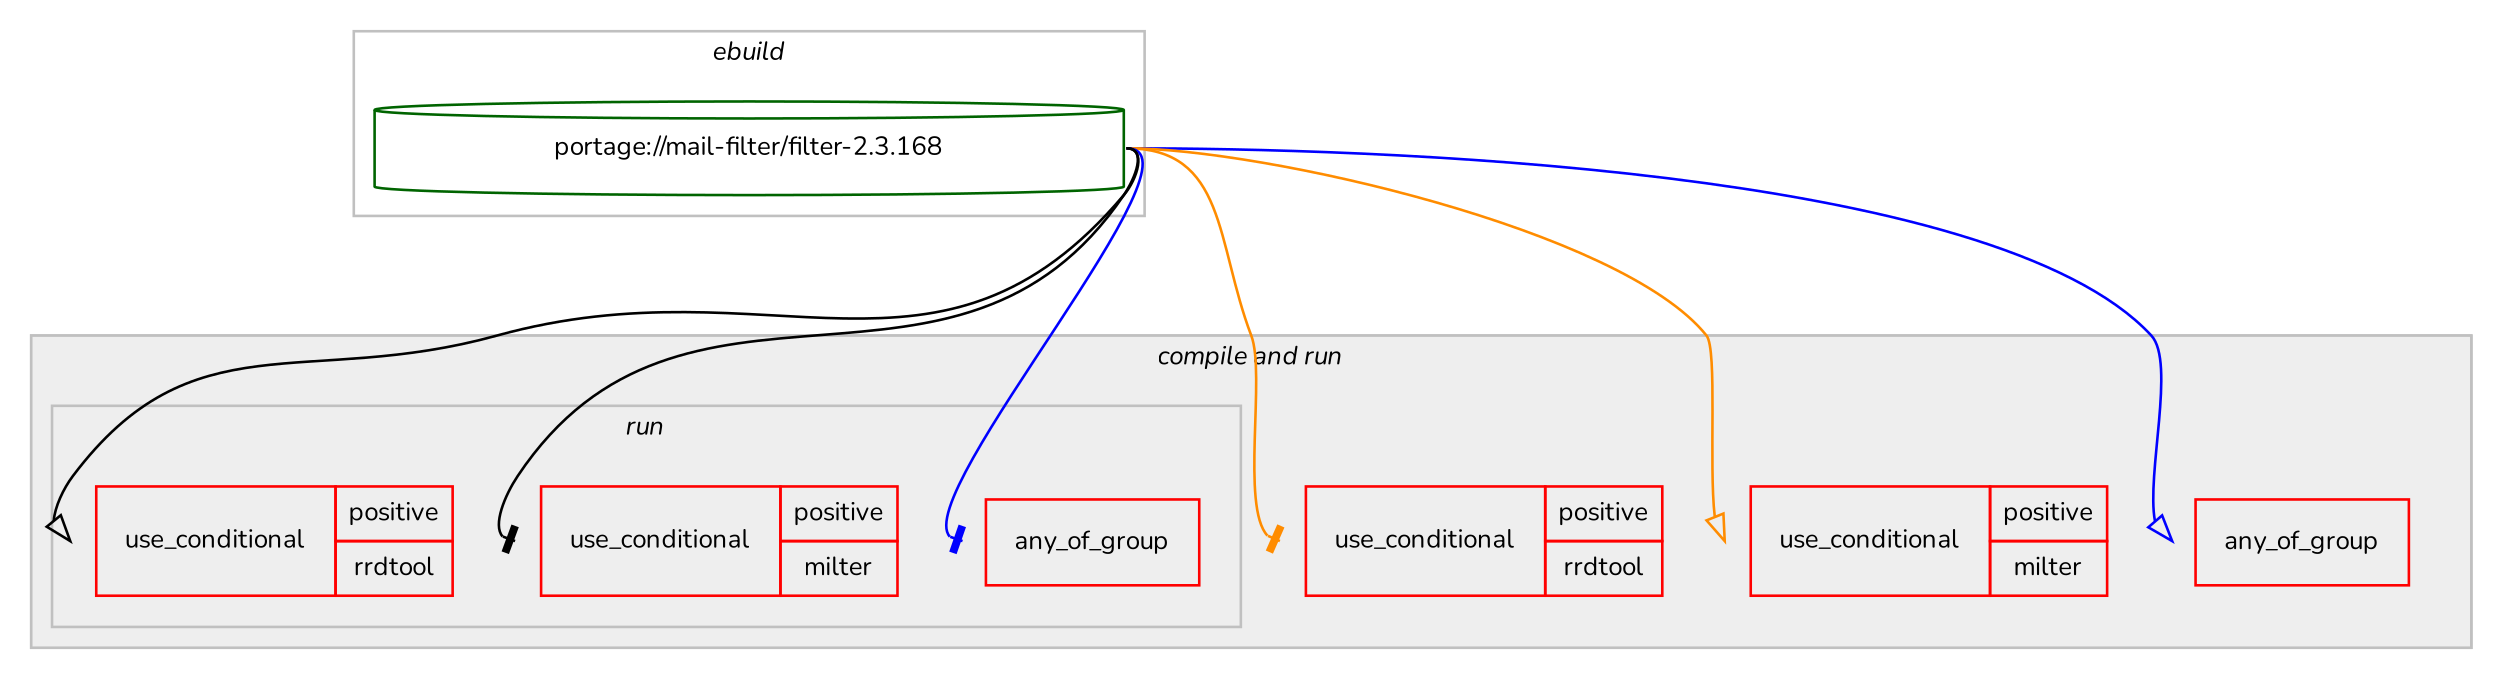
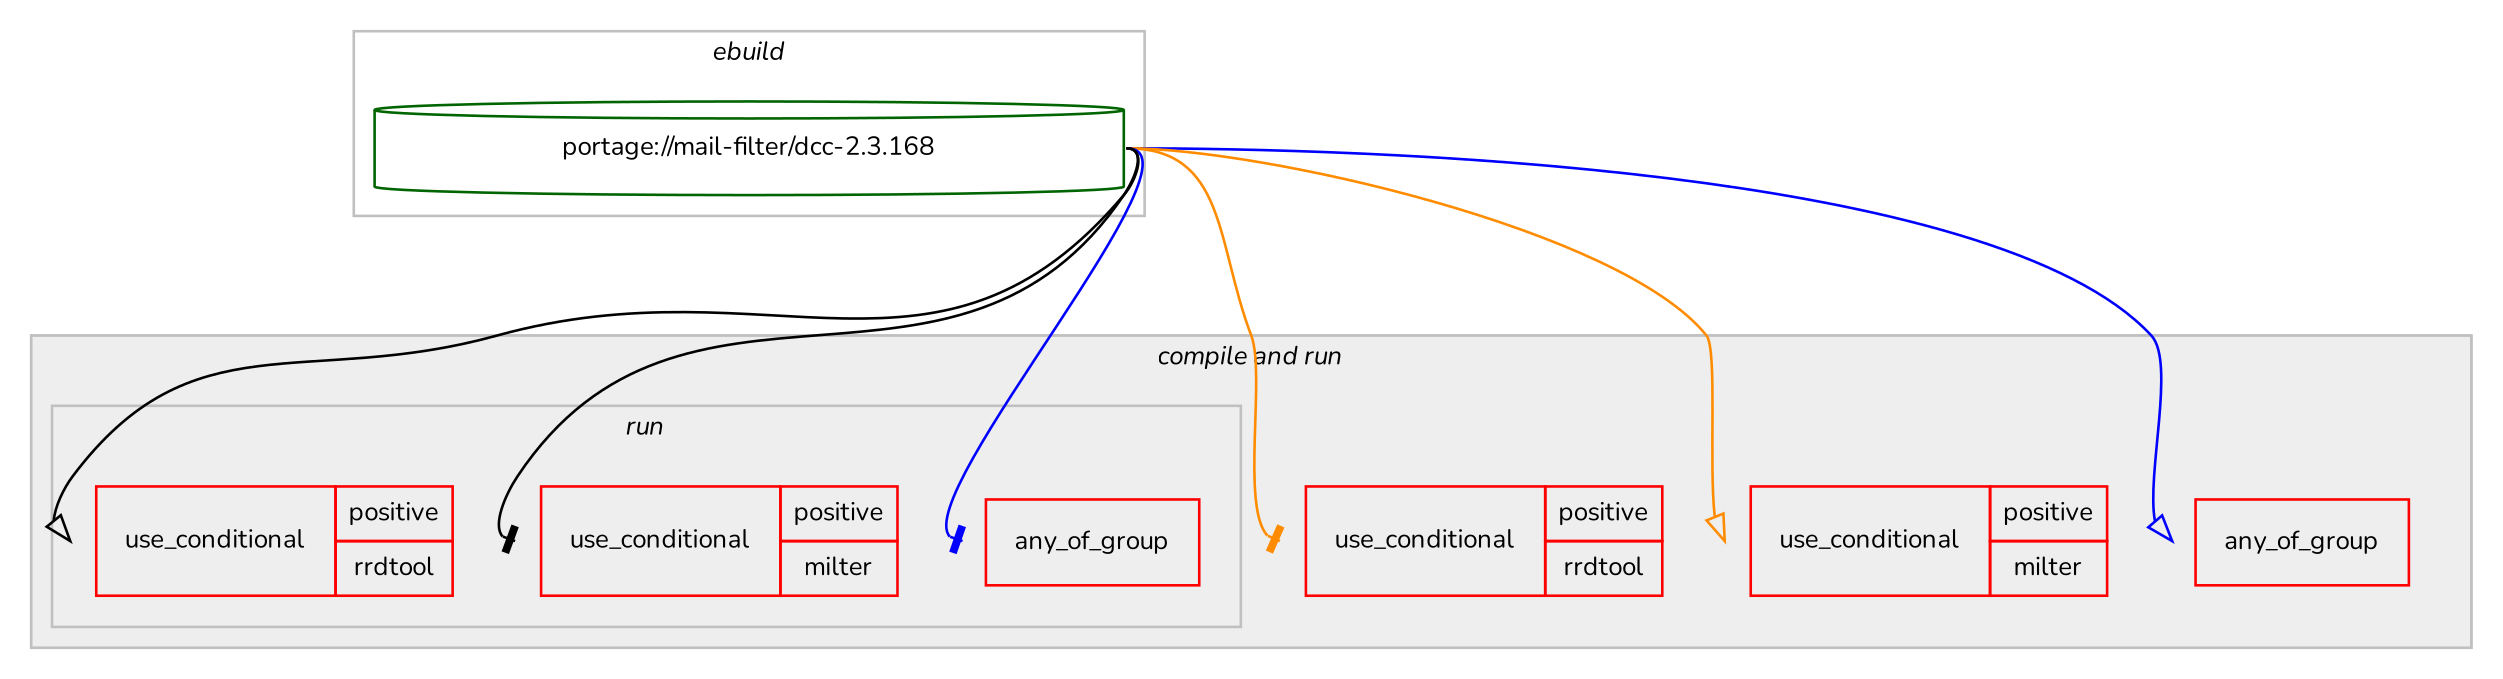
node "portage://mail-filter/filter-2.3.168": label "portage://mail-filter/filter-2.3.168" -> "portage://mail-filter/dcc-2.3.168"
